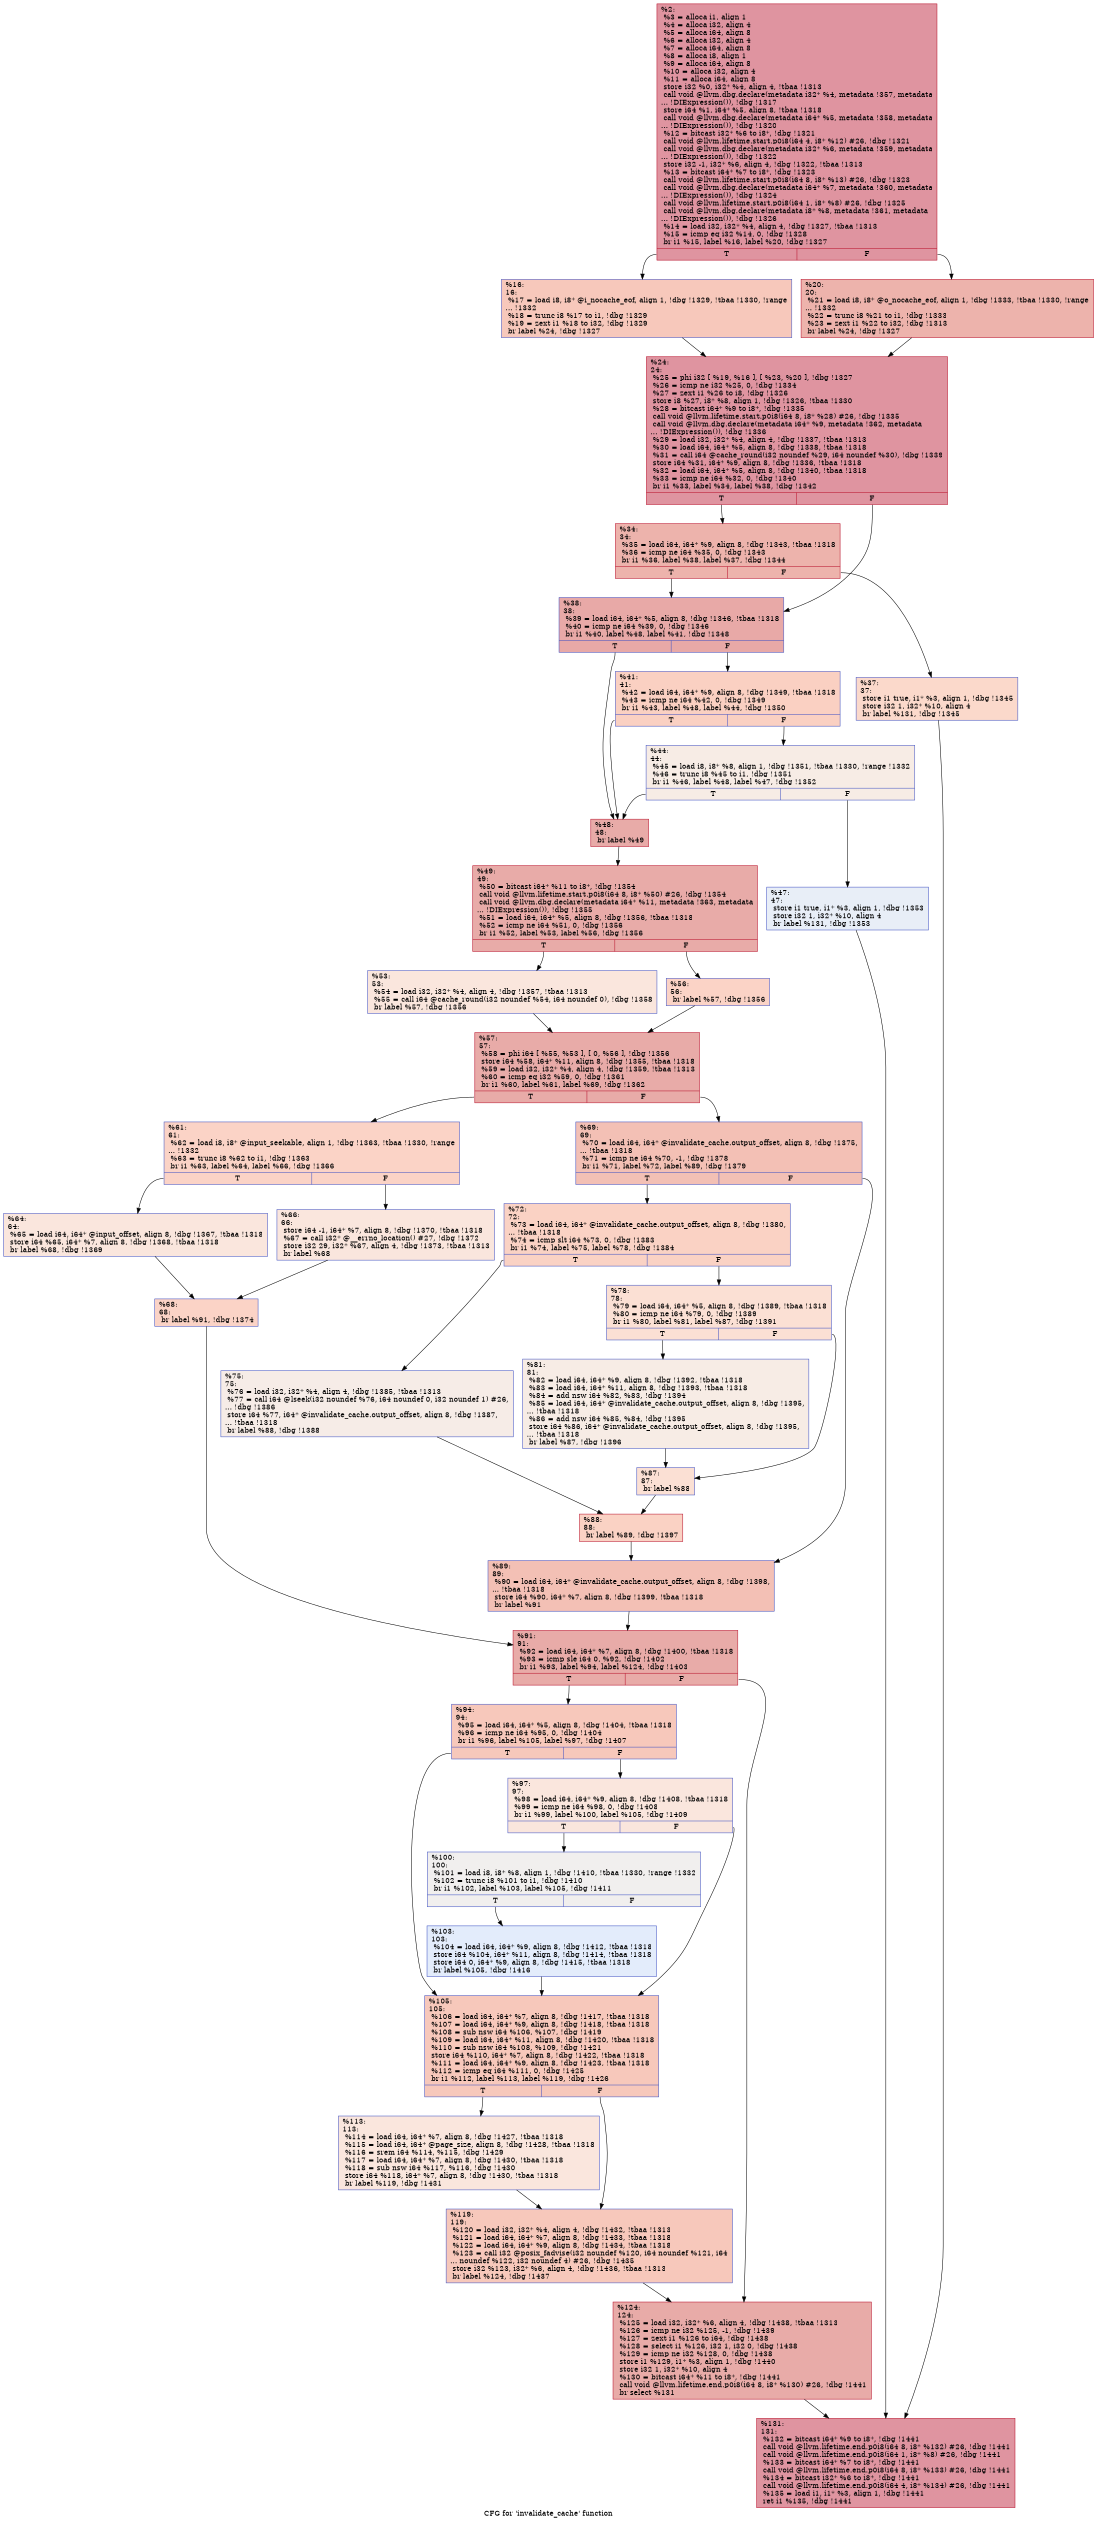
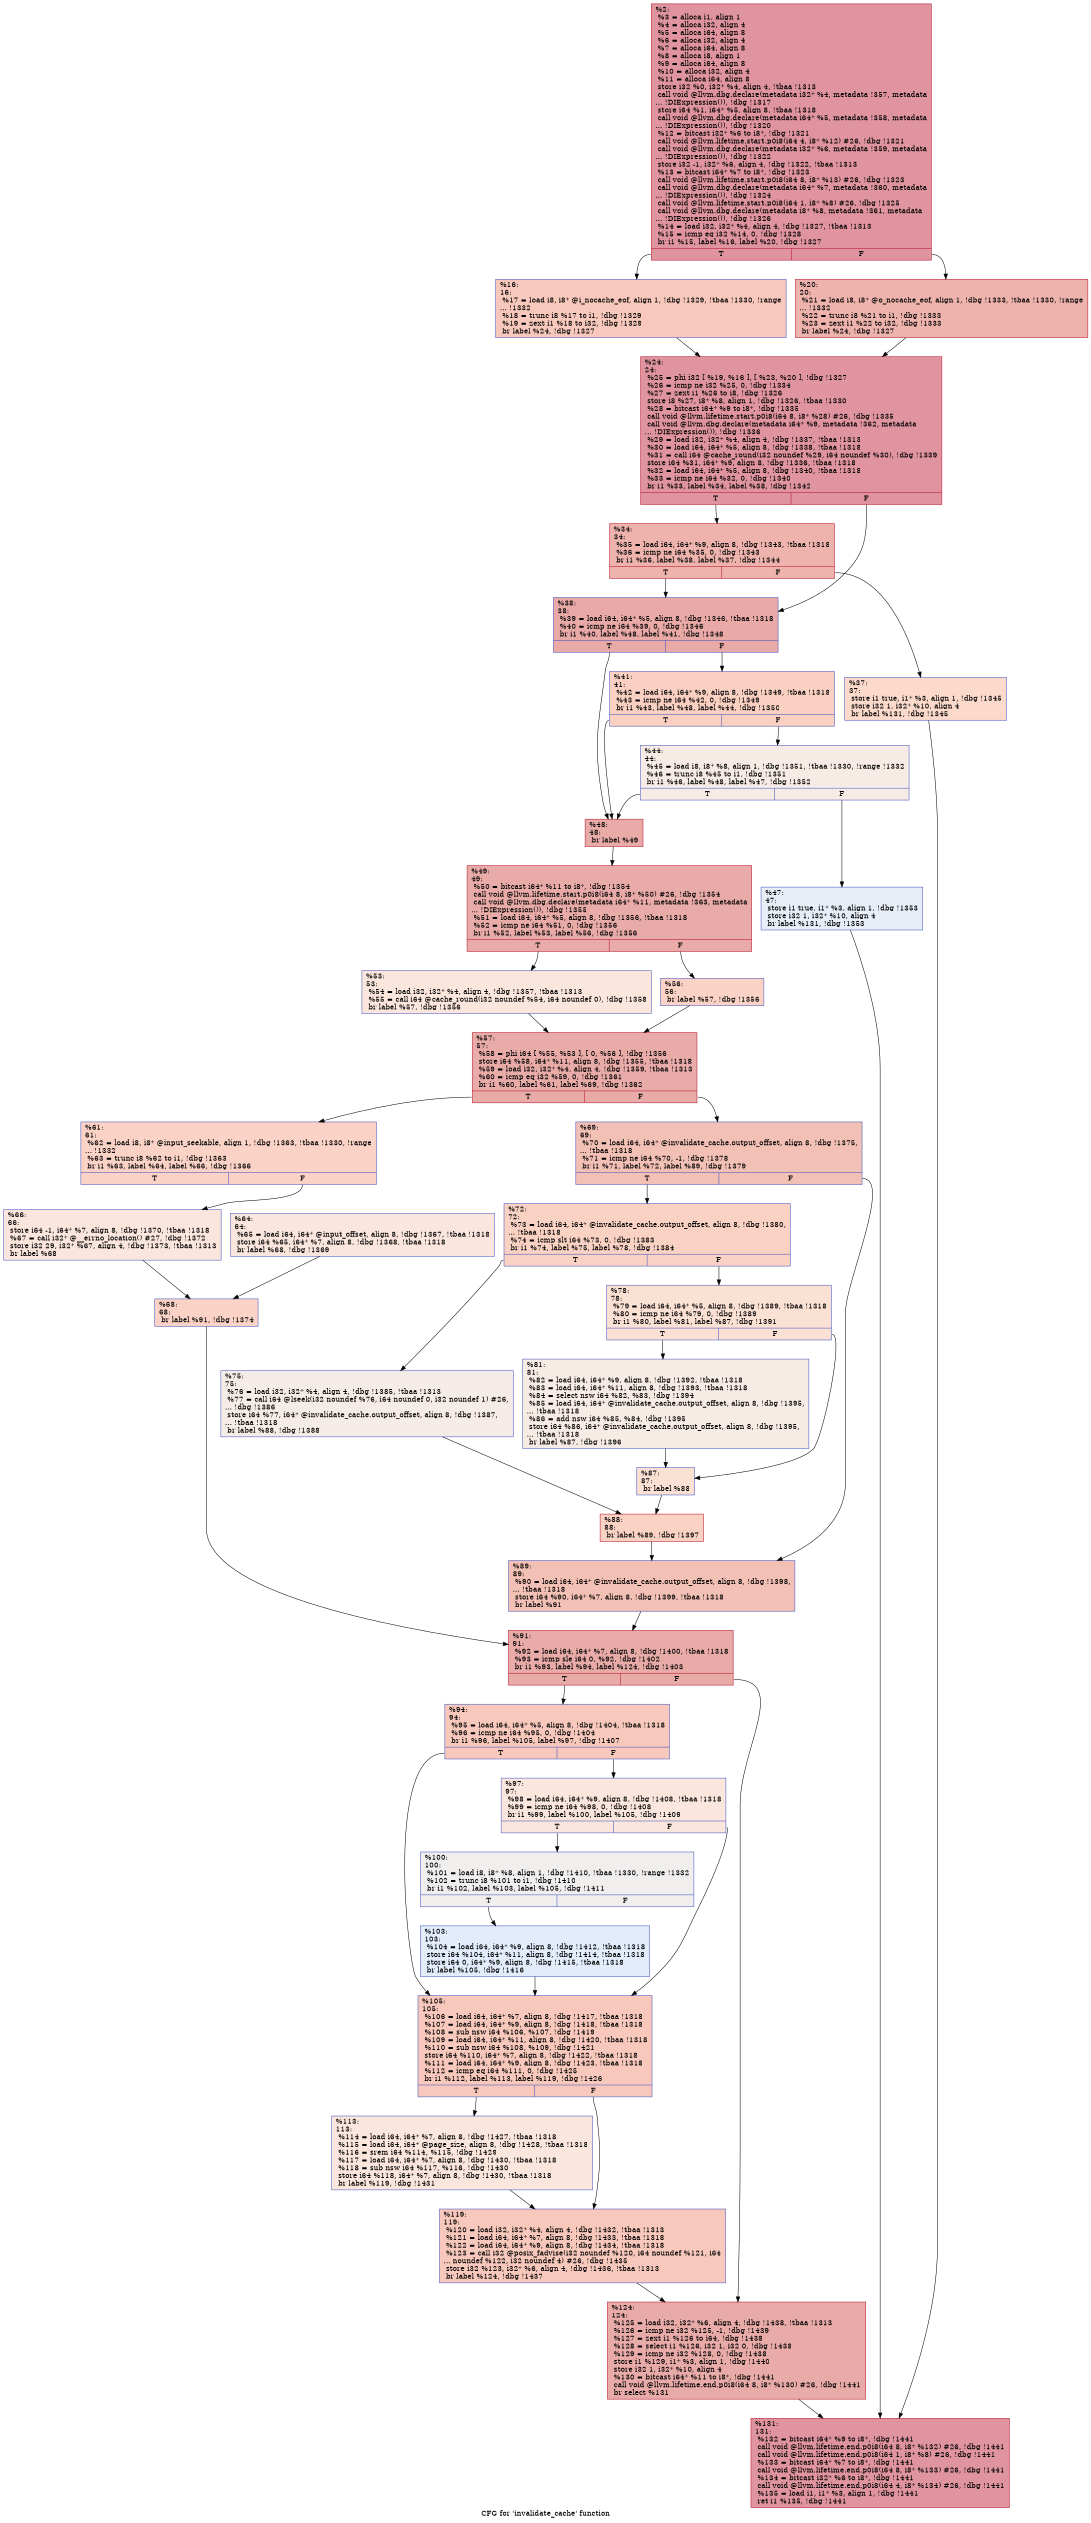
node "%20:": text "%23 = zext i1 %22 to i32, !dbg !1313" -> "%23 = zext i1 %22 to i32, !dbg !1333"
edge "%61:" -> "%64:": removed
node "%81:": text "%84 = add nsw i64 %82, %83, !dbg !1394" -> "%84 = select nsw i64 %82, %83, !dbg !1394"
